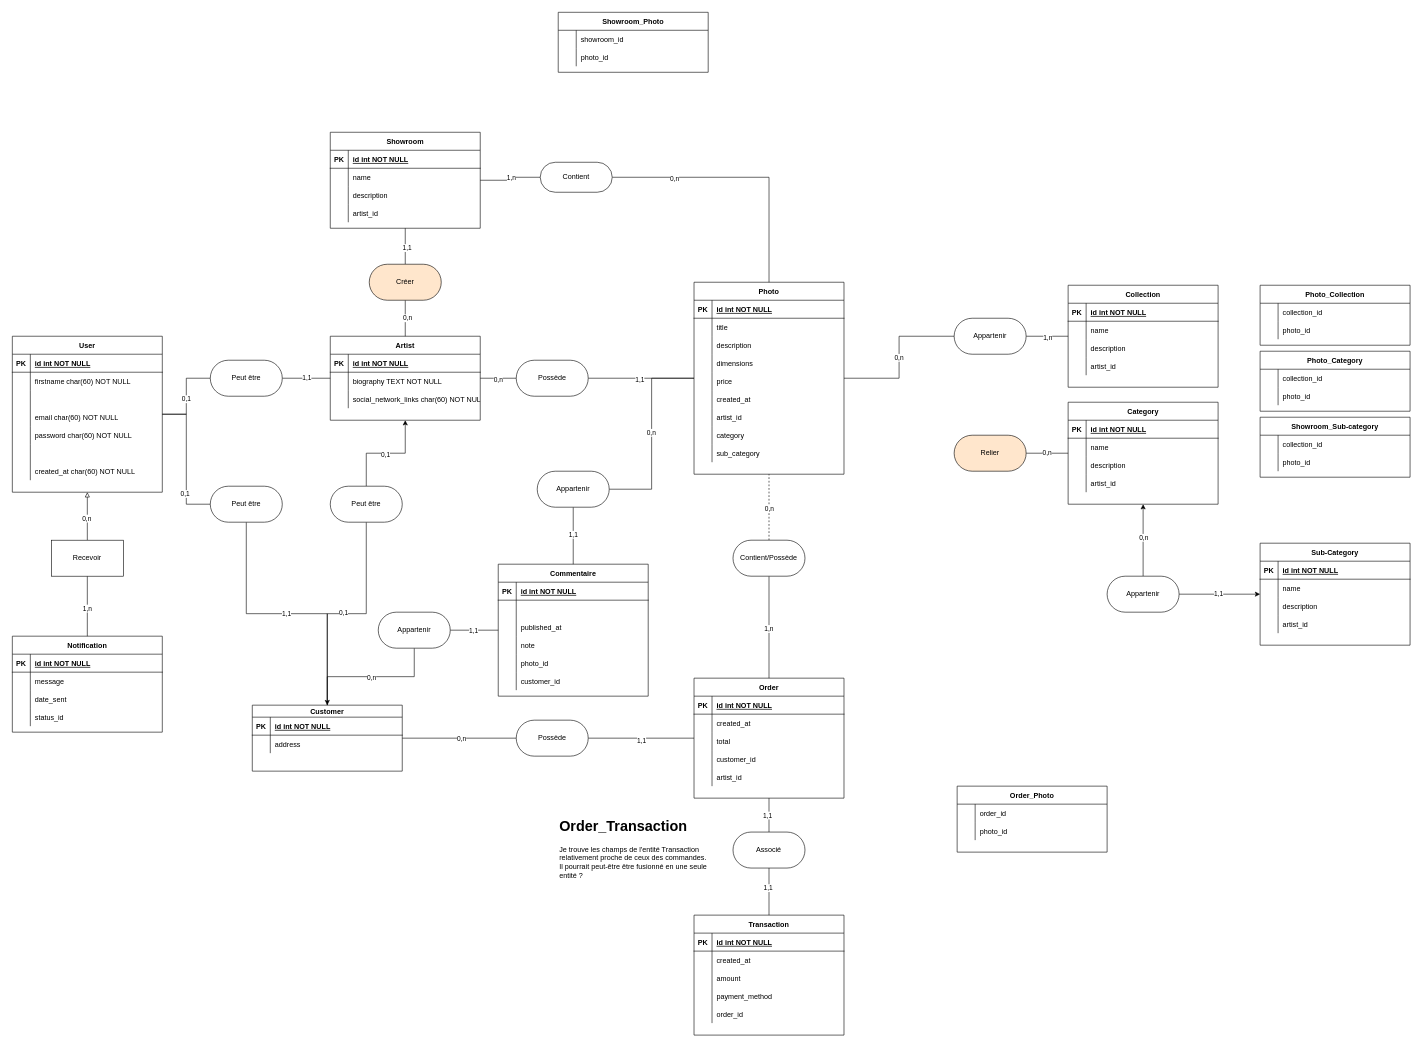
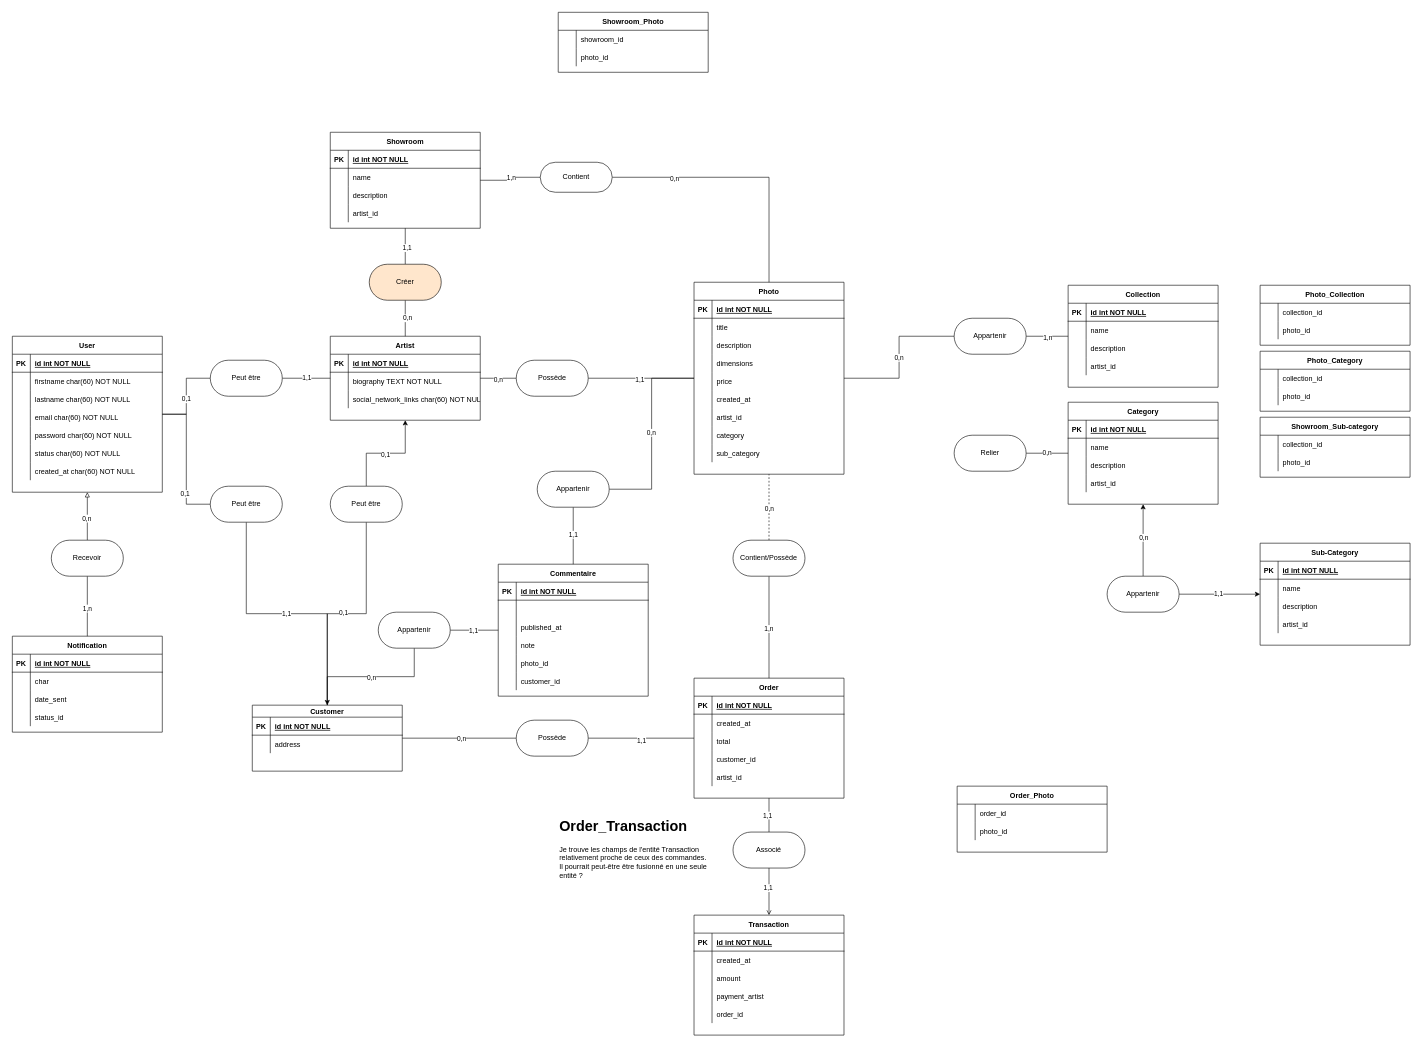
node "lastname char(60) NOT NULL": added
node "status char(60) NOT NULL": added
node "Relier": fillcolor #ffe6cc -> #ffffff
node "Recevoir": shape rectangle -> rounded rectangle
node "message": label "message" -> "char"
edge "Associé" -- "Transaction": arrowhead none -> open
node "payment_method": label "payment_method" -> "payment_artist"
